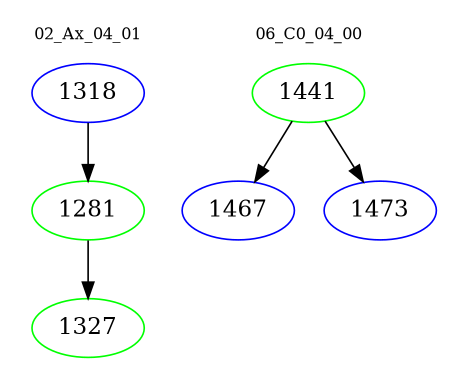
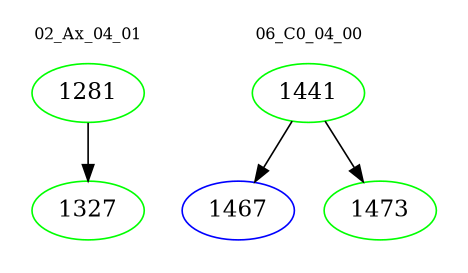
node "1318": removed
node "1473": color blue -> green
